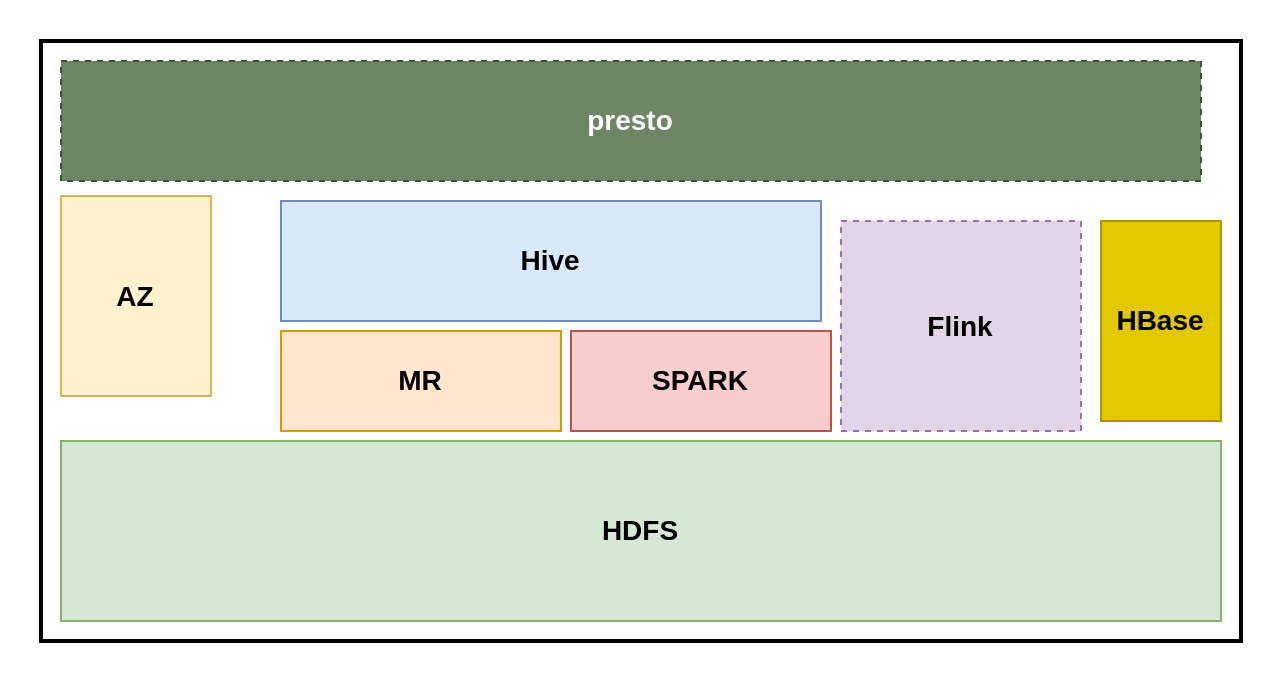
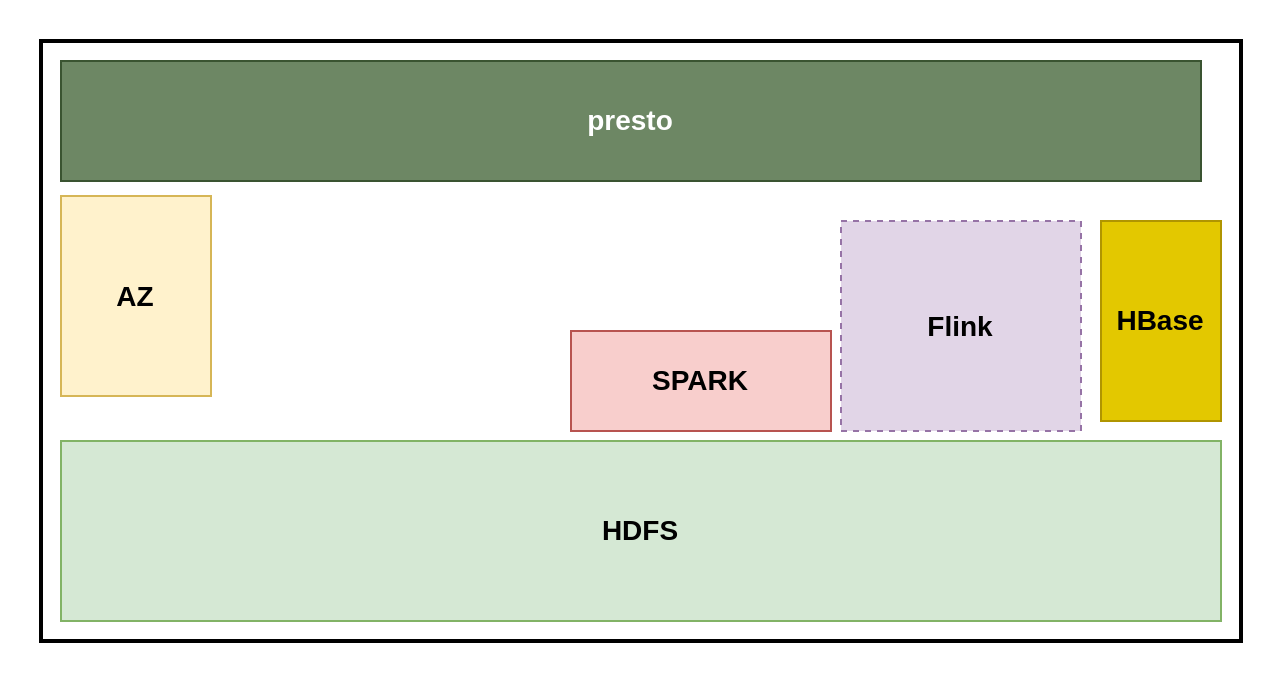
node "presto": style dashed -> solid
node "Hive": removed
node "MR": removed
